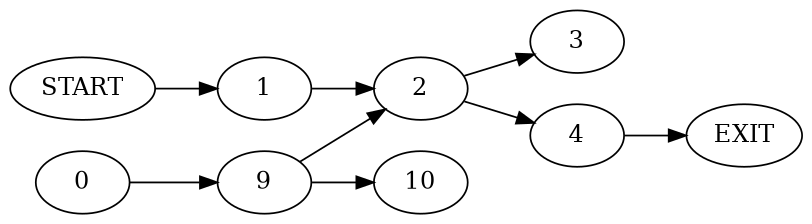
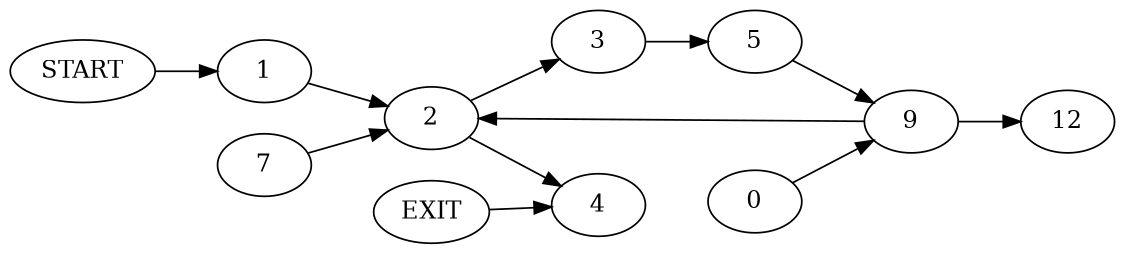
node "5": added
edge "4" -> "EXIT": reversed
node "7": added
node "10": label "10" -> "12"
